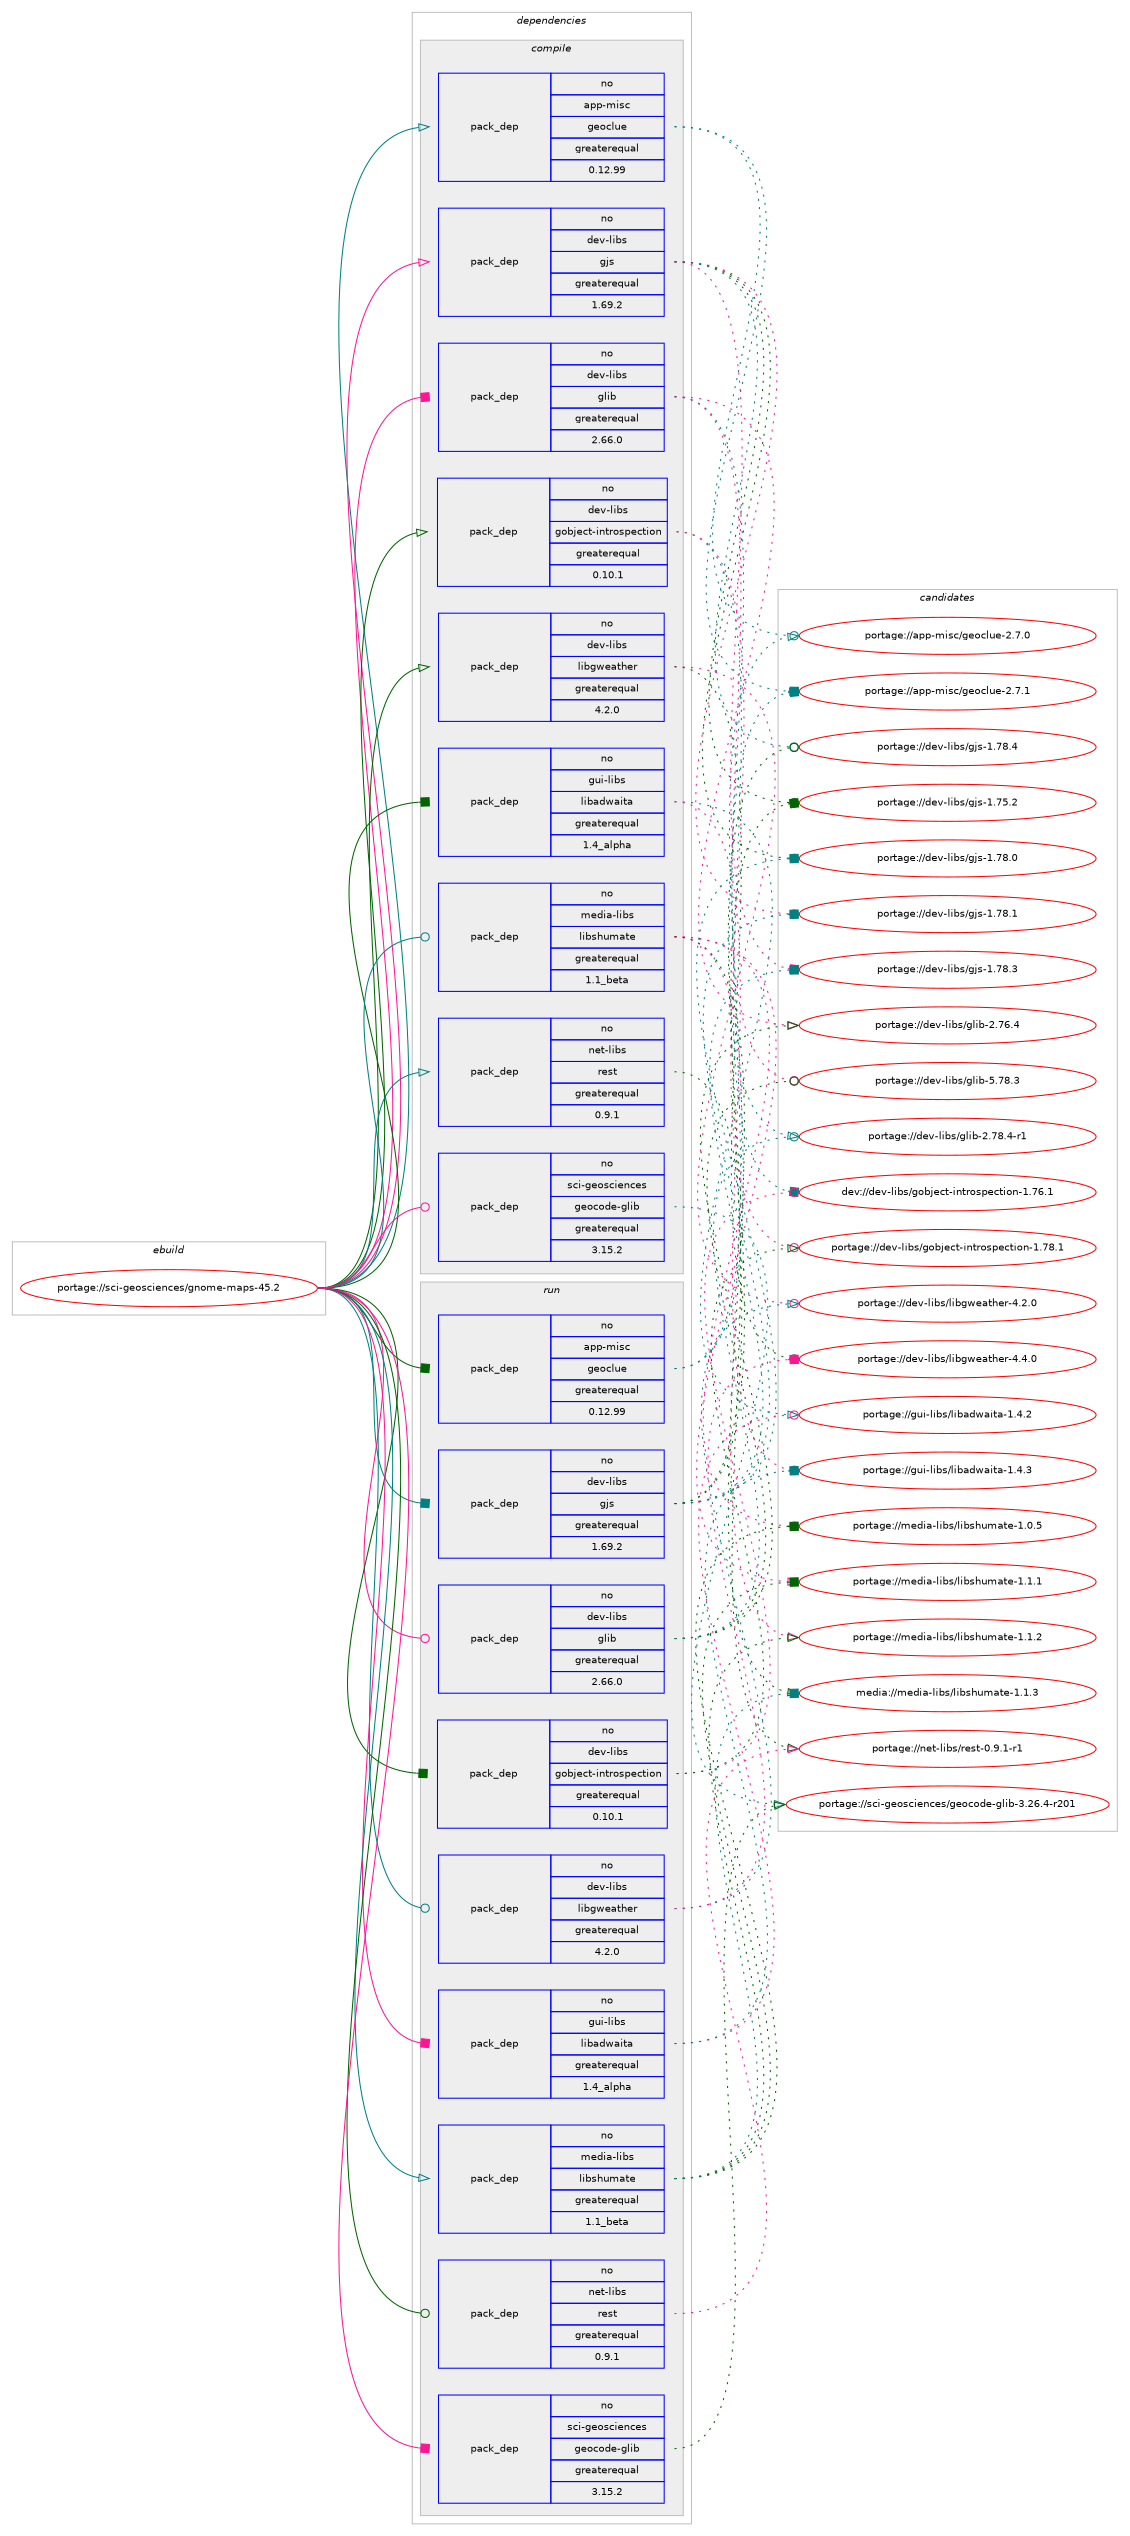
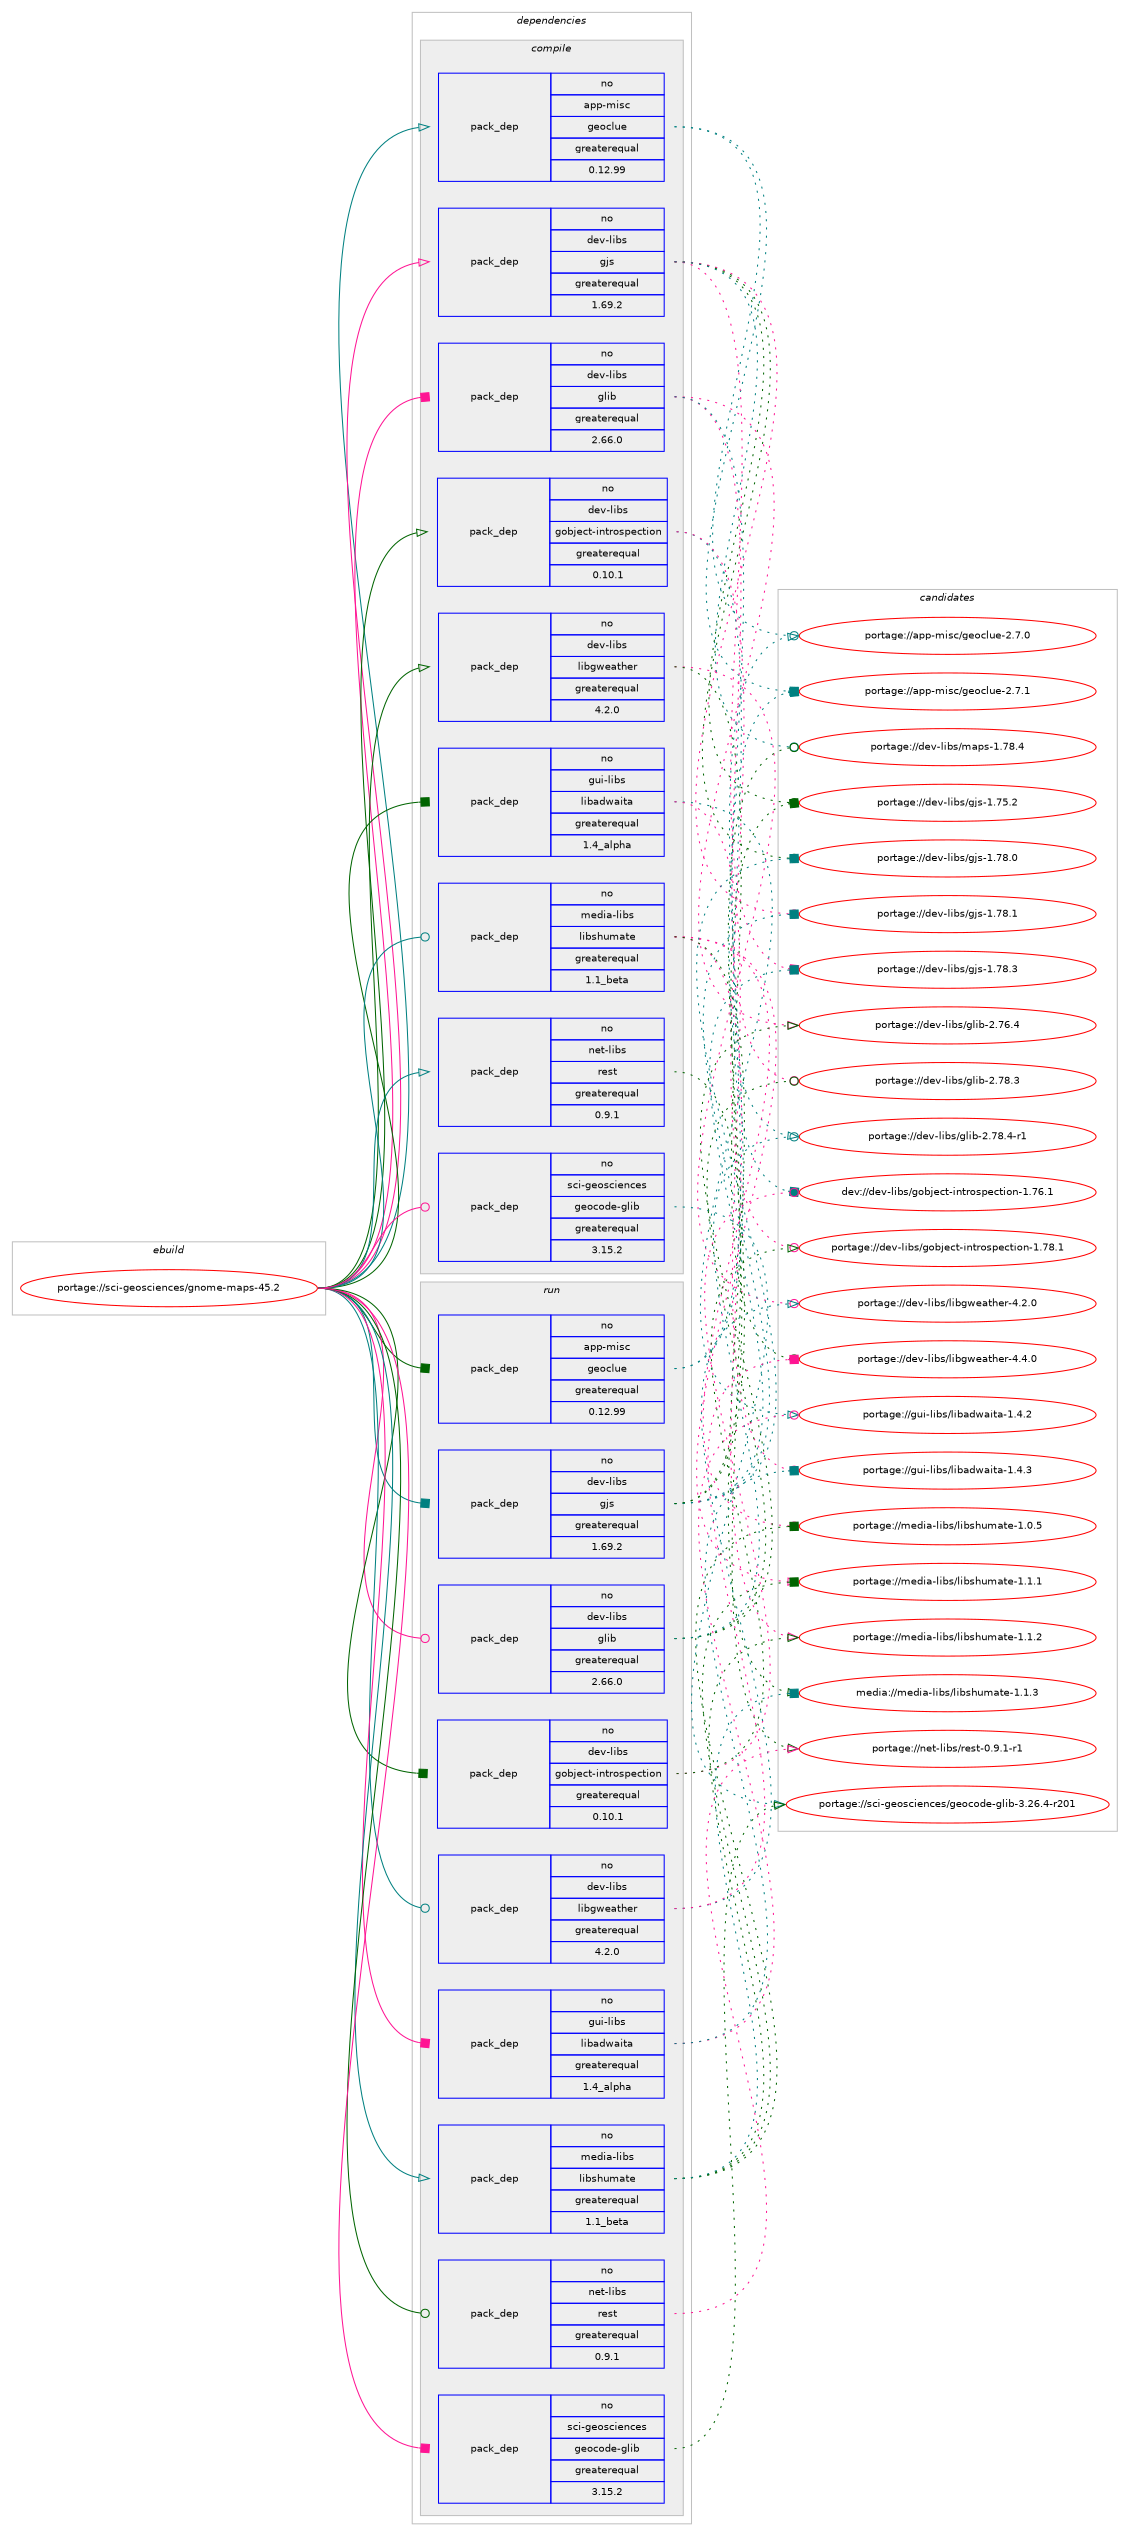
node "portage://dev-libs/gjs-1.78.4": label "portage://dev-libs/gjs-1.78.4" -> "portage://dev-libs/maps-1.78.4"
node "portage://dev-libs/glib-5.78.3": label "portage://dev-libs/glib-5.78.3" -> "portage://dev-libs/glib-2.78.3"
